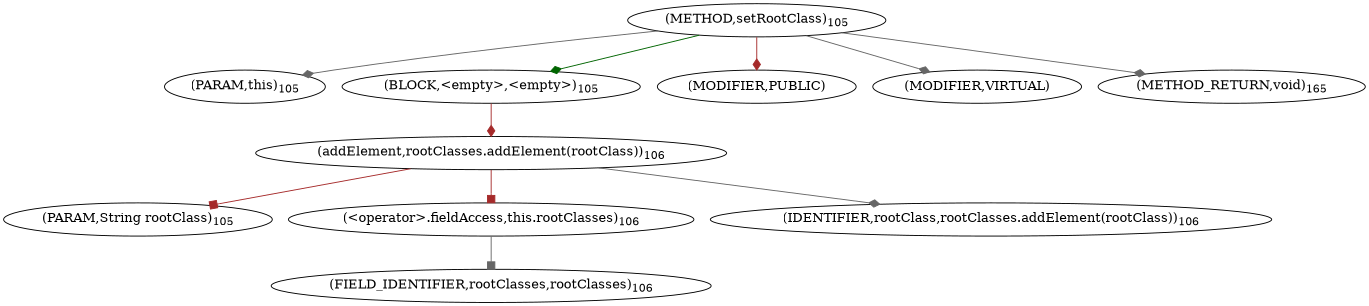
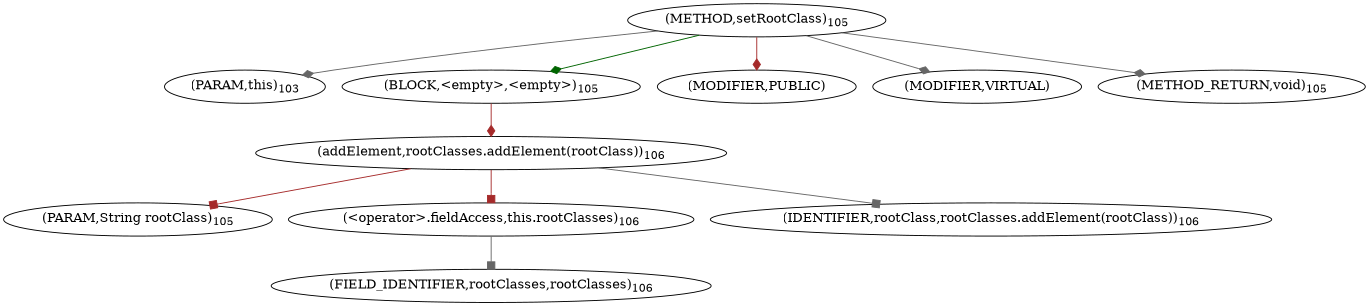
node "(PARAM,this)": text "105" -> "103"
node "(METHOD_RETURN,void)": text "165" -> "105"
edge "(addElement,rootClasses.addElement(rootClass))" -> "(IDENTIFIER,rootClass,rootClasses.addElement(rootClass))": arrowhead diamond -> box
